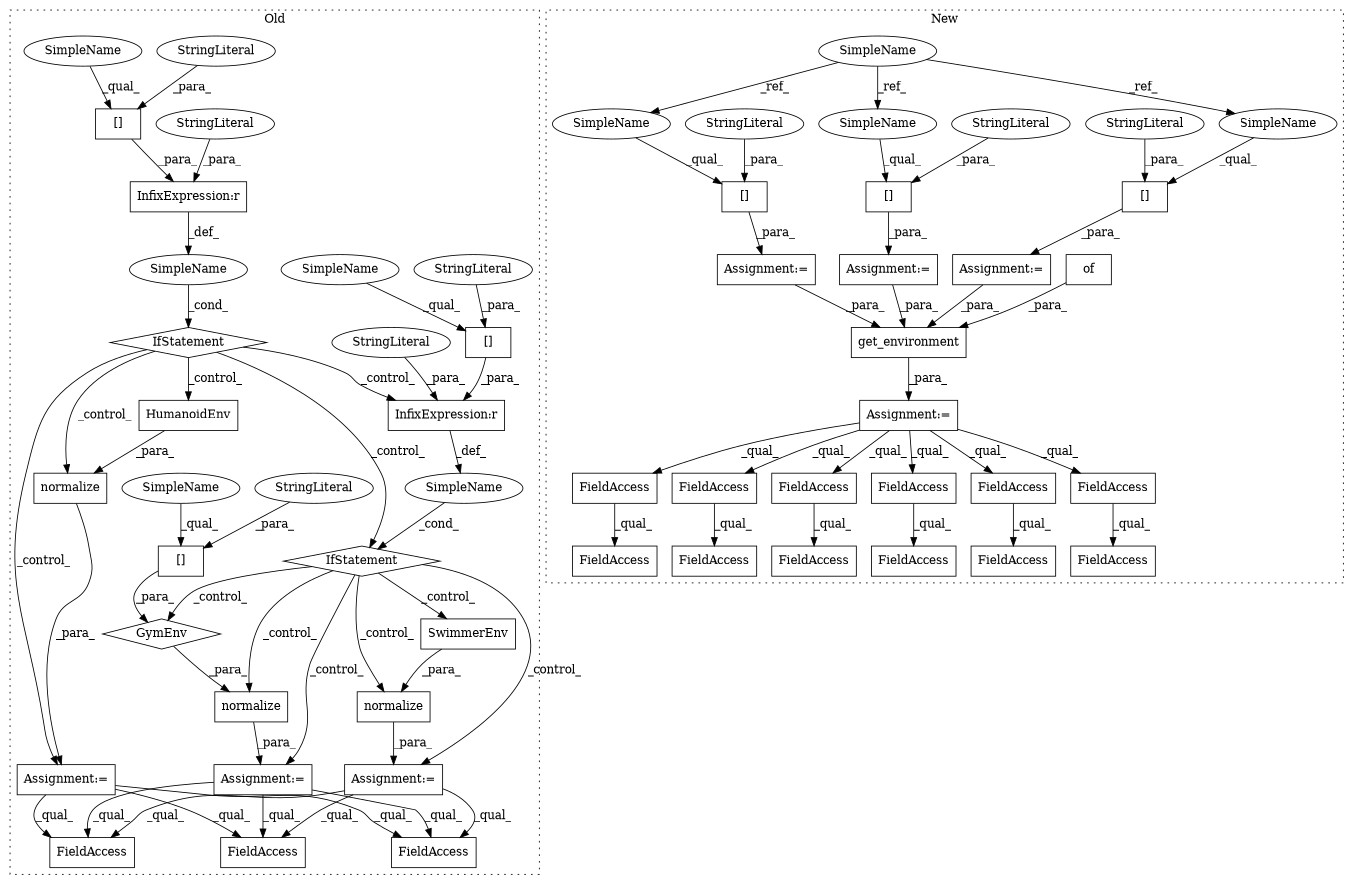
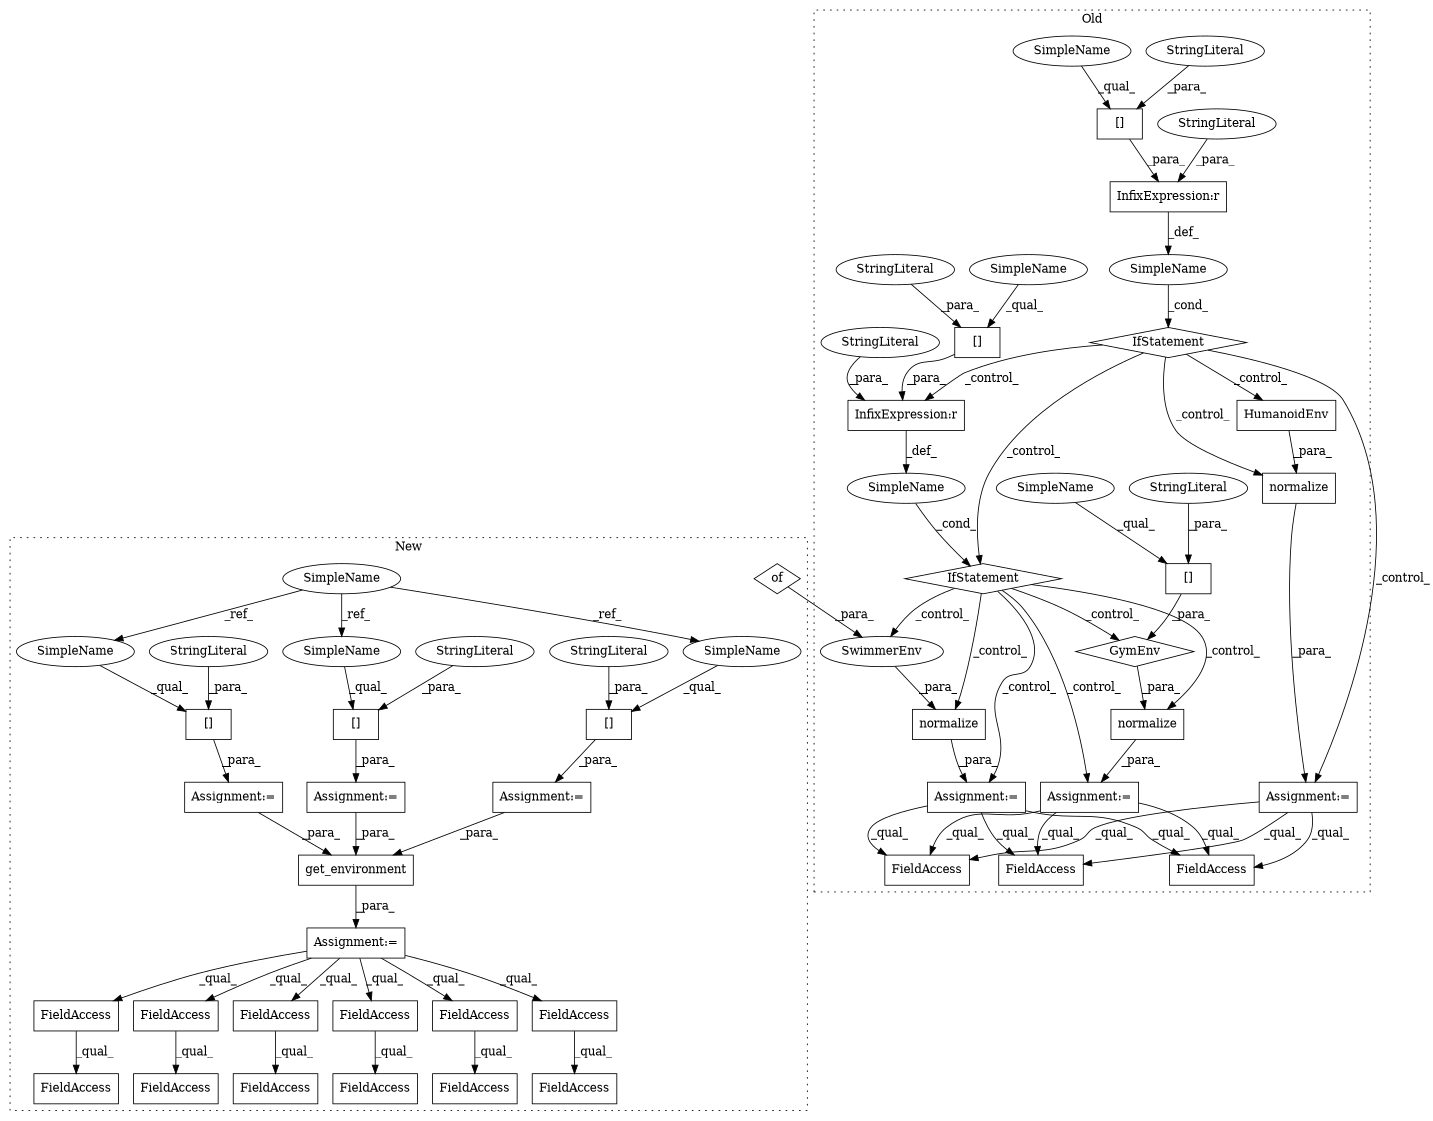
node "of": shape box -> diamond
edge "of" -> "get_environment": now "of" -> "SwimmerEnv"
node "SwimmerEnv": shape box -> ellipse
